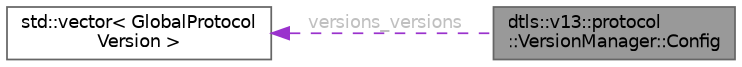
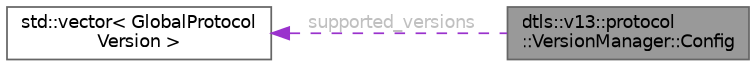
edge "dtls::v13::protocol ::VersionManager::Config" -> "std::vector< GlobalProtocol Version >": label " versions_versions" -> " supported_versions"
